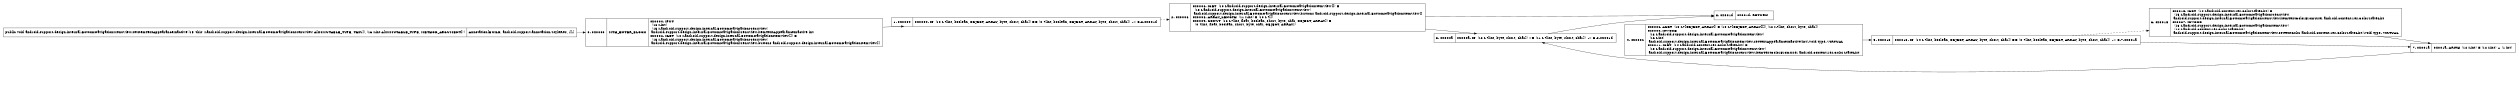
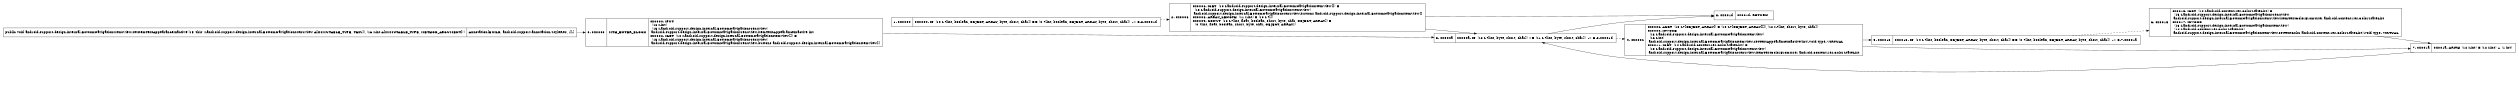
node "6: 0x0015": text "0x0087: INVOKE" -> "0x0017: INVOKE"
edge "0: 0x0000" -> "1: 0x0004": now "0: 0x0000" -> "3: 0x000a"
edge "3: 0x000a" -> "4: 0x000c": added
edge "5: 0x0013" -> "7: 0x001a": now "4: 0x000c" -> "7: 0x001a"
